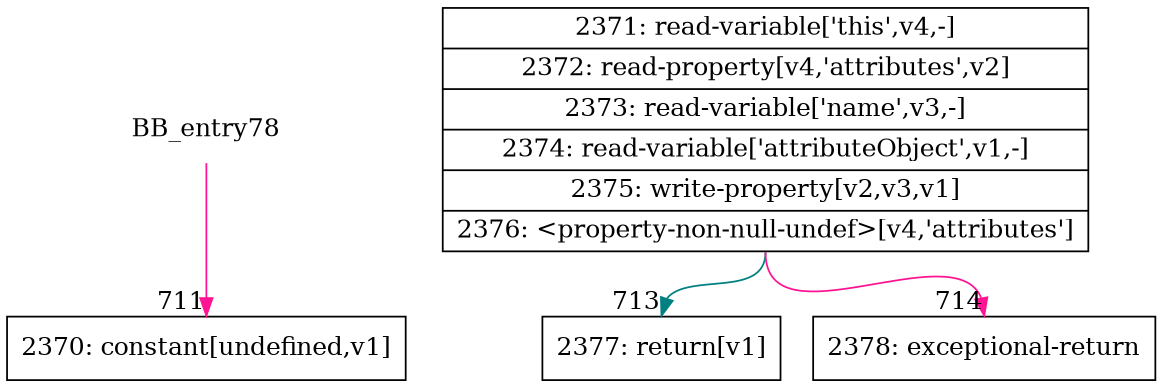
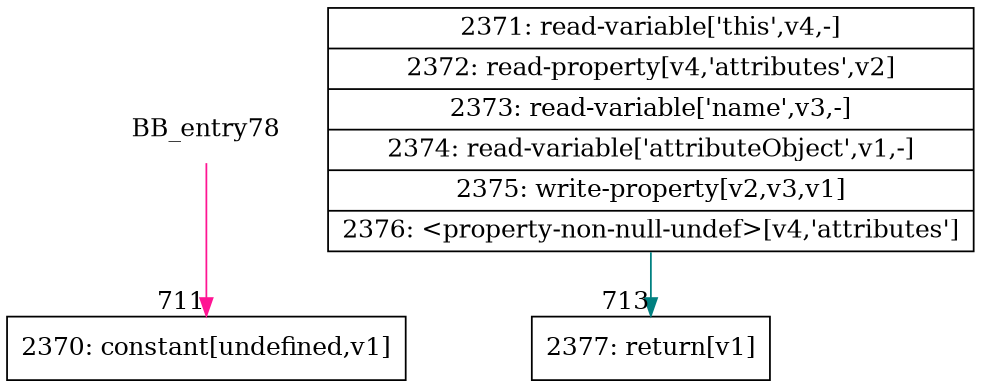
node "2378: exceptional-return": removed
